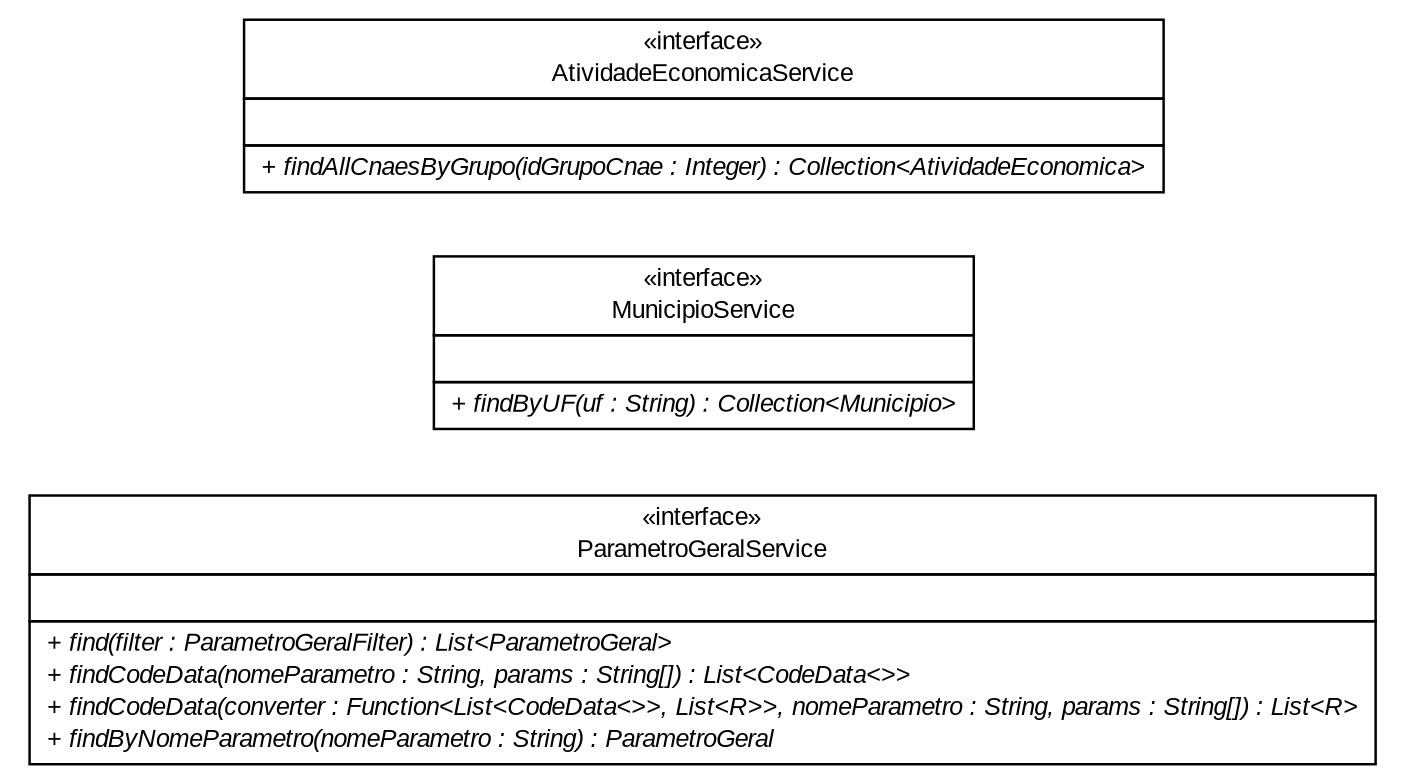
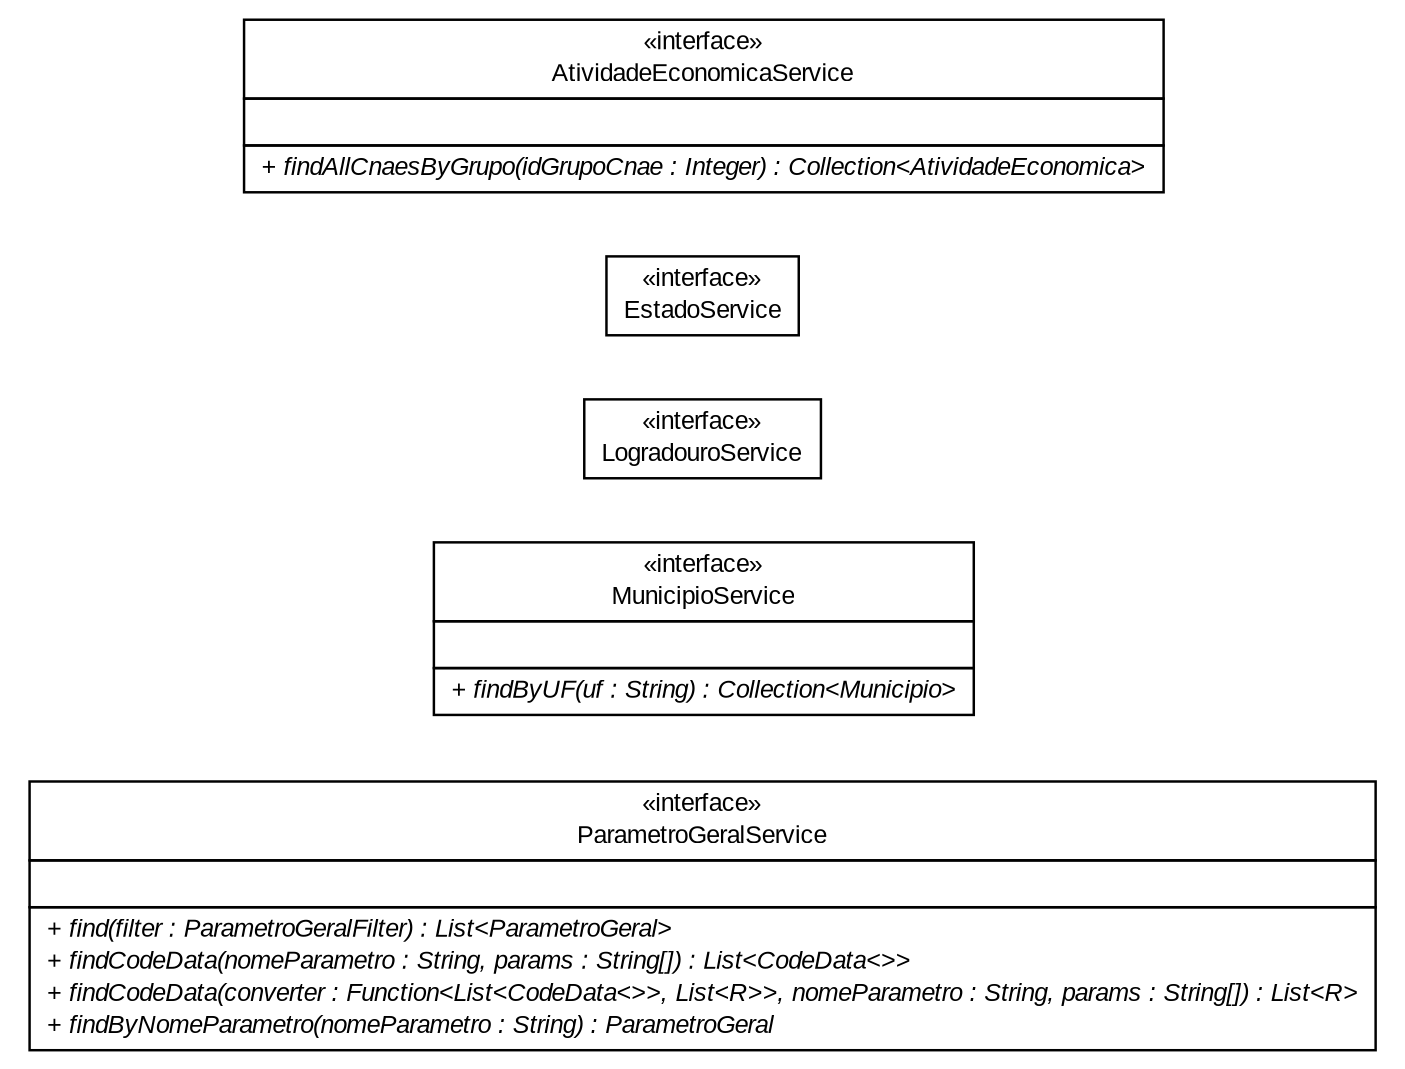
node "EstadoService": added
node "LogradouroService": added
